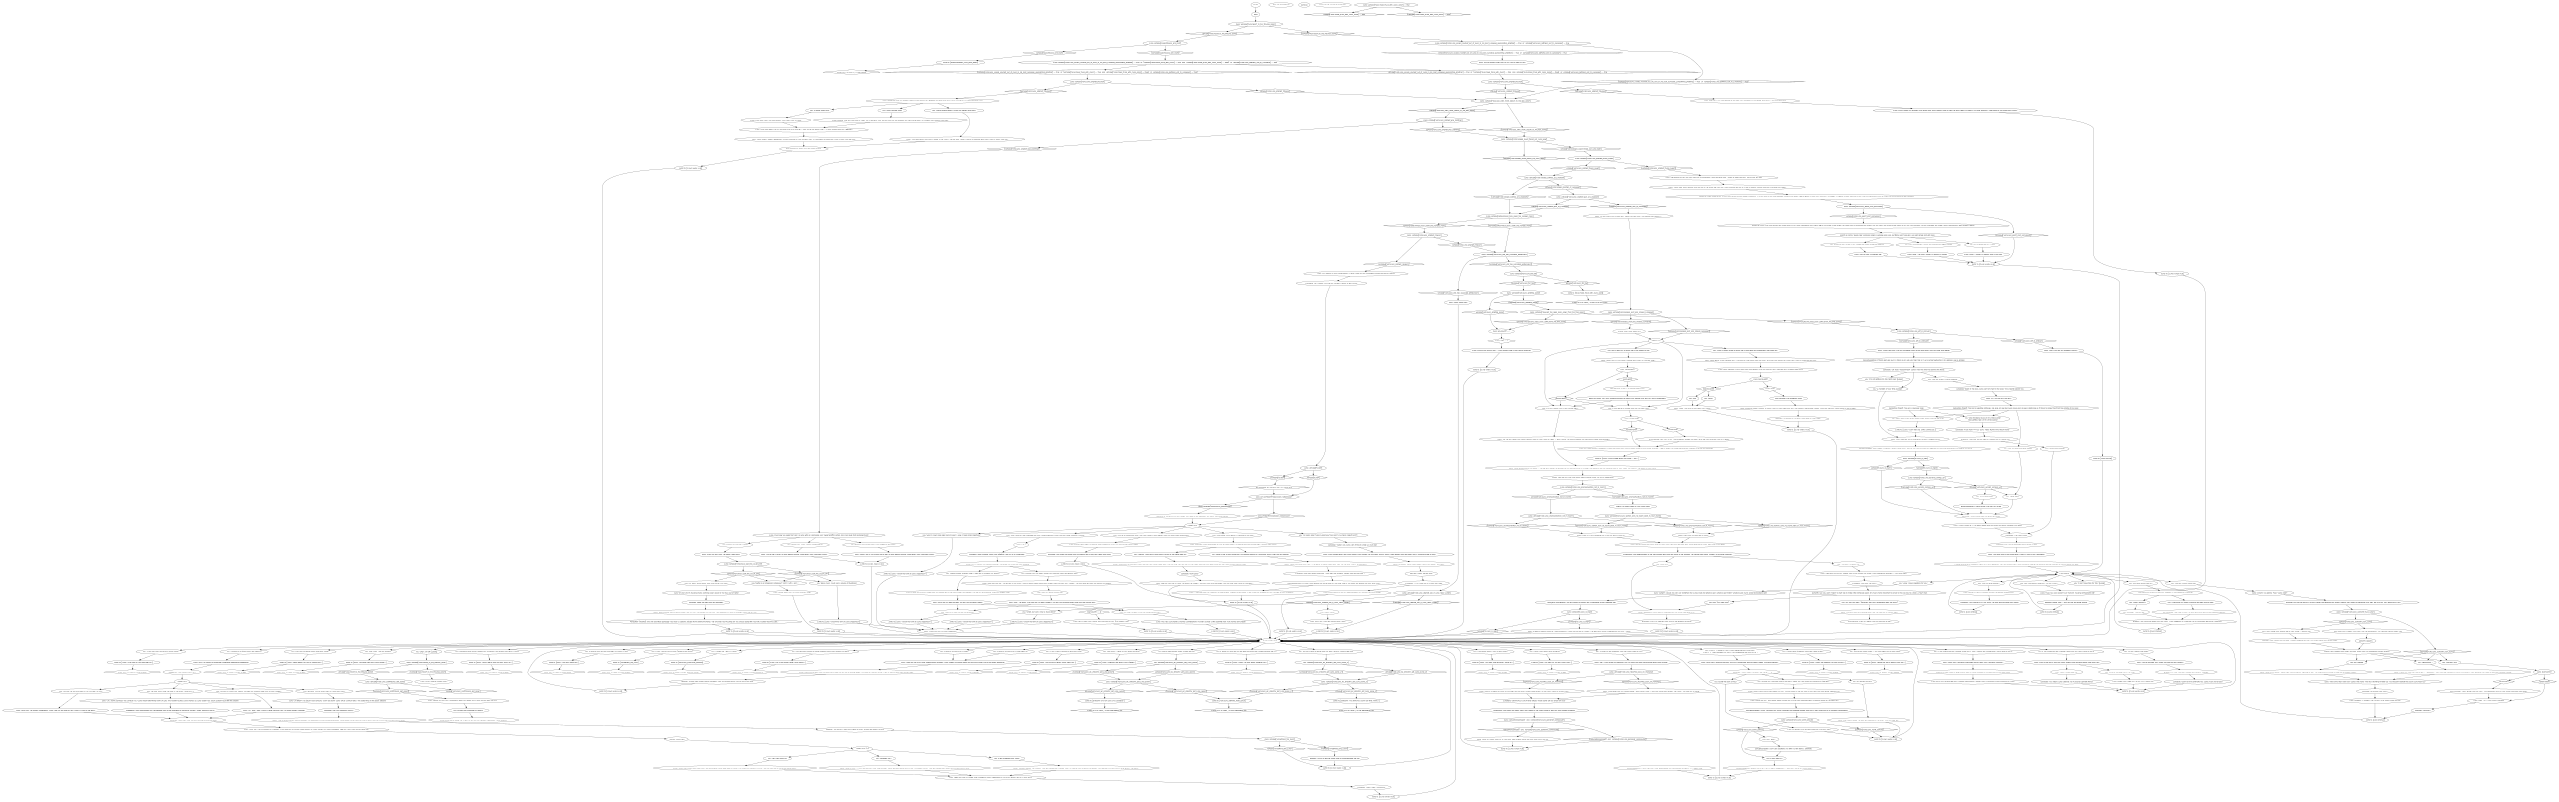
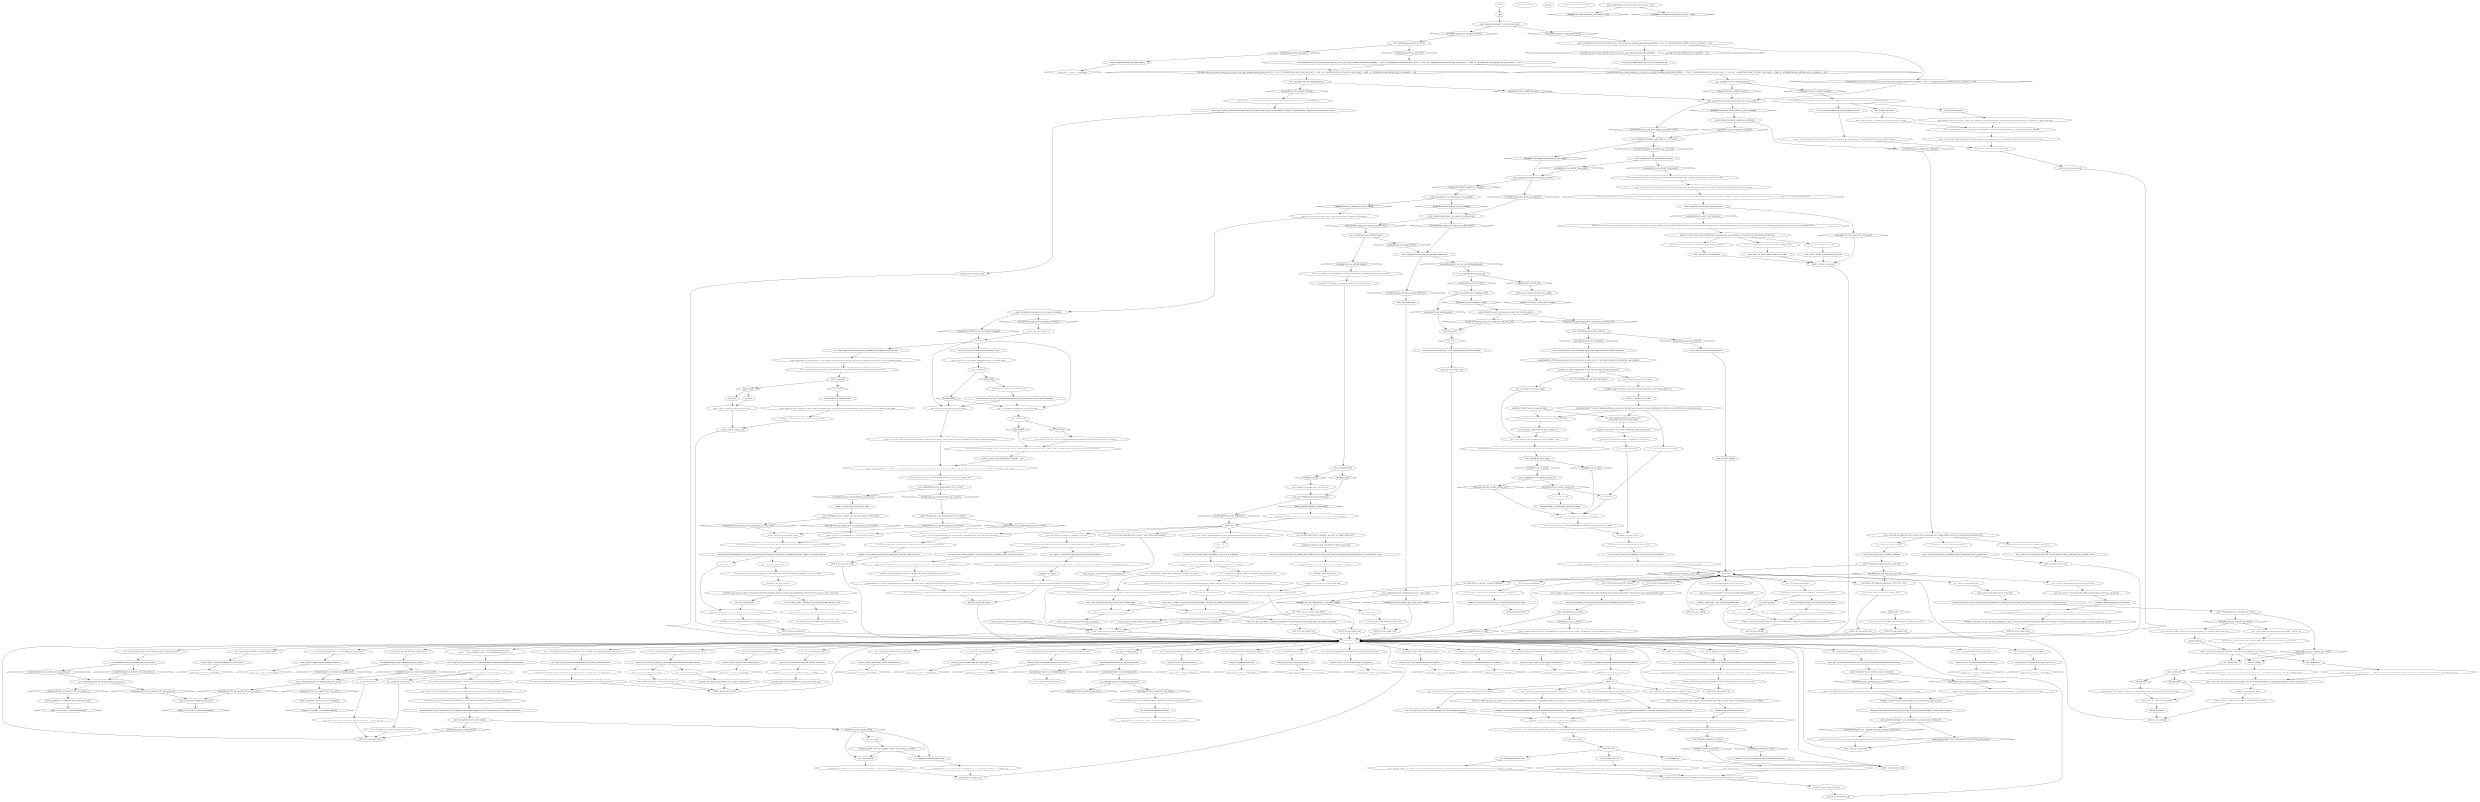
node "Encyclopedia: By the way, 'kipt' is a racial slur.": shape diamond -> ellipse
node "You: Cunofied Nonvomitor, here I come!": added
